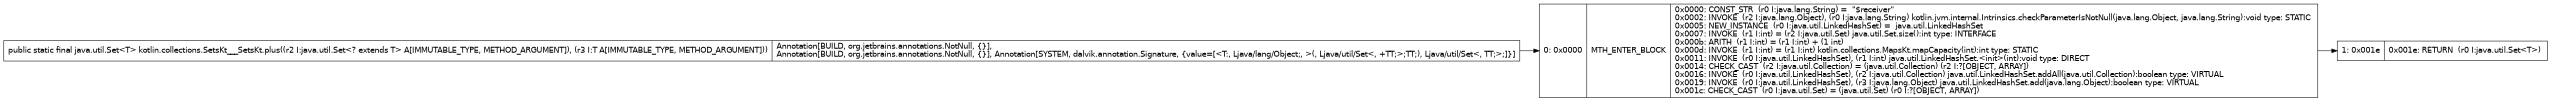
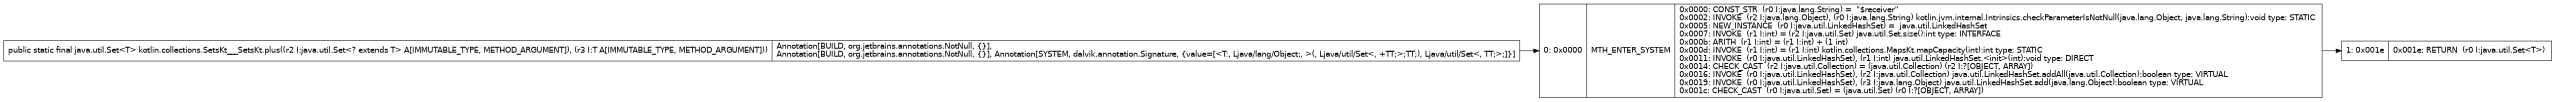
node "0: 0x0000": text "MTH_ENTER_BLOCK" -> "MTH_ENTER_SYSTEM"
